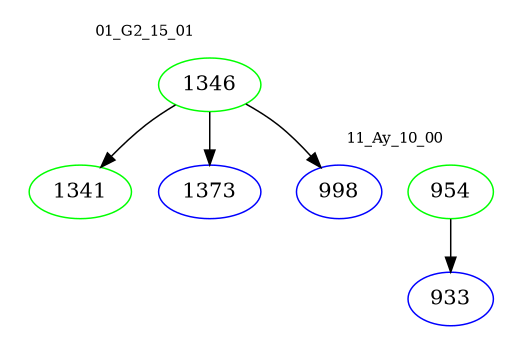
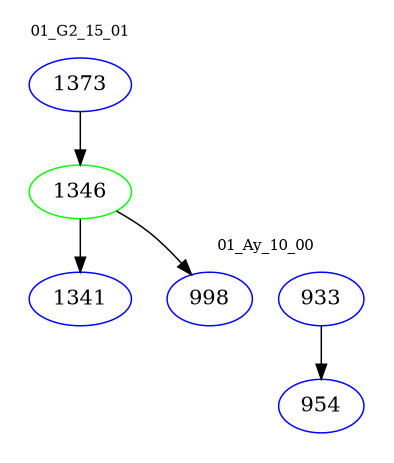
edge "1346" -> "1373": reversed
cluster "11_Ay_10_00": label "11_Ay_10_00" -> "01_Ay_10_00"
node "1341": color green -> blue
node "954": color green -> blue
edge "954" -> "933": reversed
